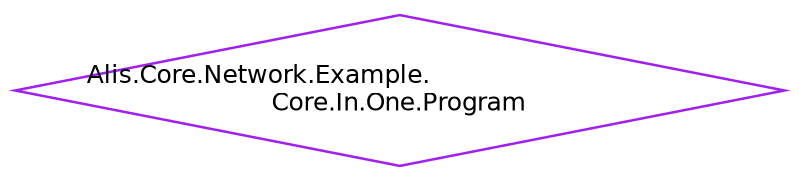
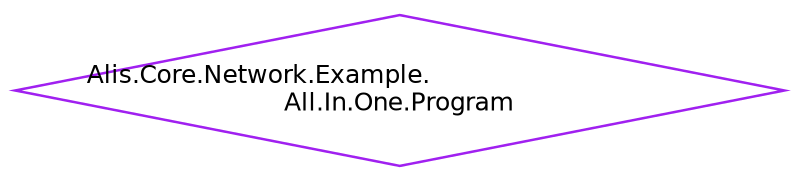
node "Alis.Core.Network.Example. Core.In.One.Program": label "Alis.Core.Network.Example. Core.In.One.Program" -> "Alis.Core.Network.Example. All.In.One.Program"
